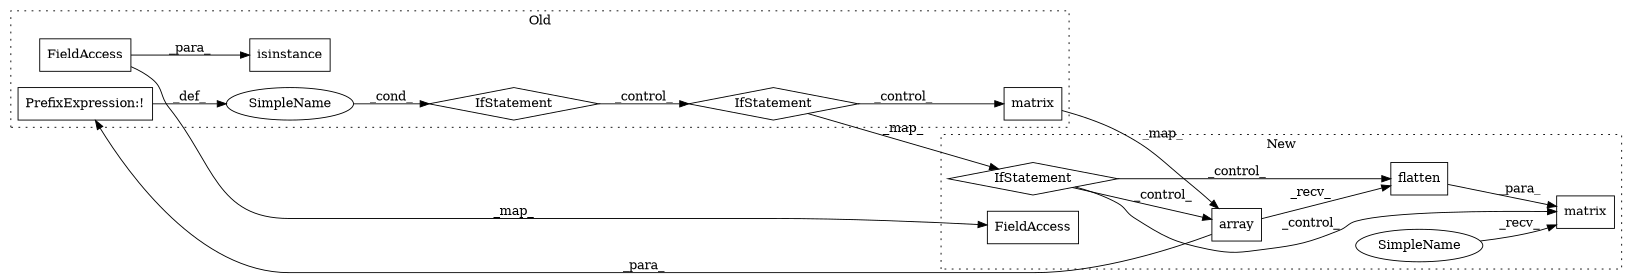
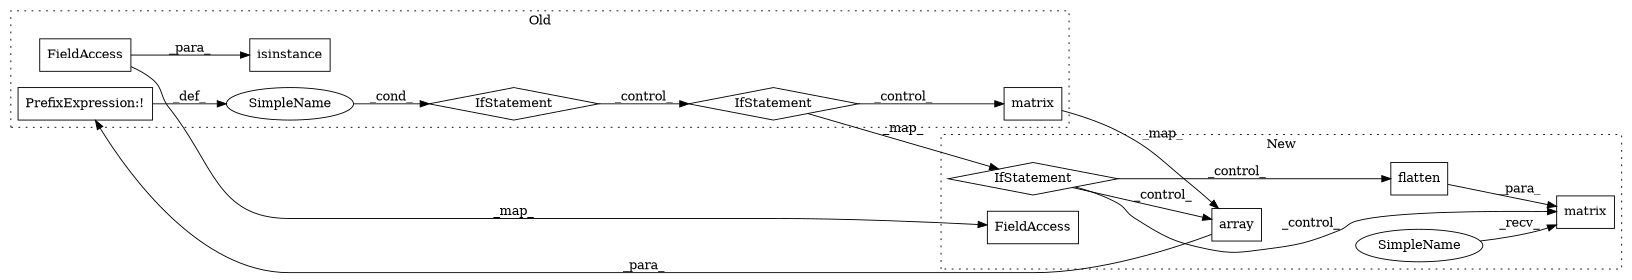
edge "array" -> "flatten": removed, label "_recv_"
